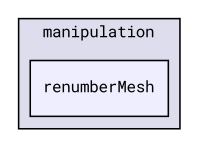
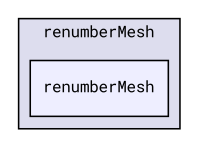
cluster "manipulation": label "manipulation" -> "renumberMesh"
